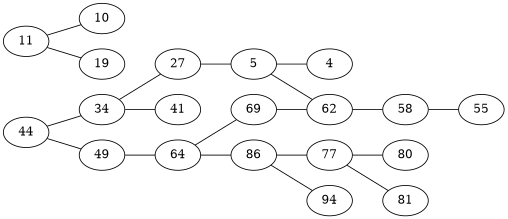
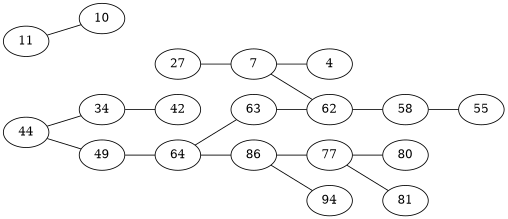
node "19": removed
node "5": label "5" -> "7"
edge "27" -- "34": removed
node "41": label "41" -> "42"
node "69": label "69" -> "63"
